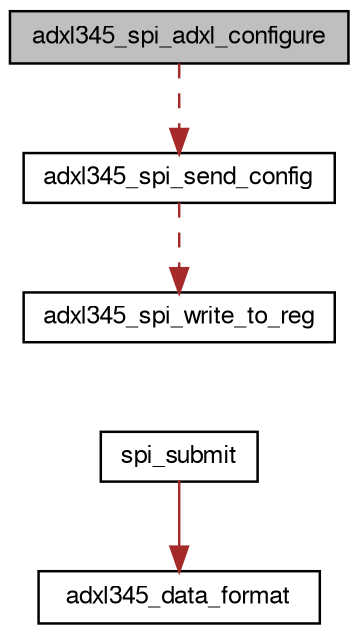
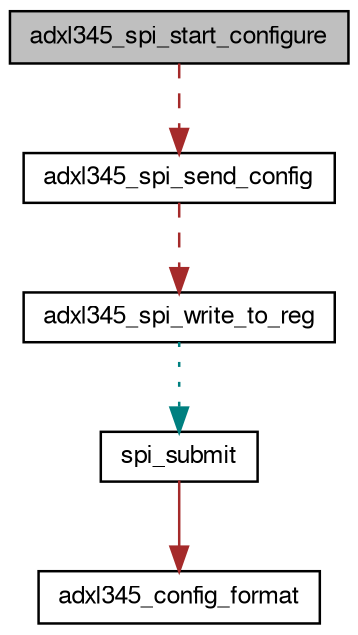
node "adxl345_spi_adxl_configure": label "adxl345_spi_adxl_configure" -> "adxl345_spi_start_configure"
edge "adxl345_spi_write_to_reg" -> "spi_submit": added
node "adxl345_data_format": label "adxl345_data_format" -> "adxl345_config_format"
